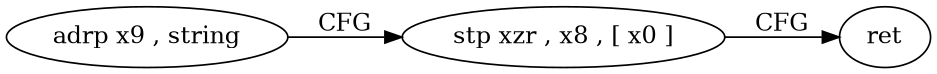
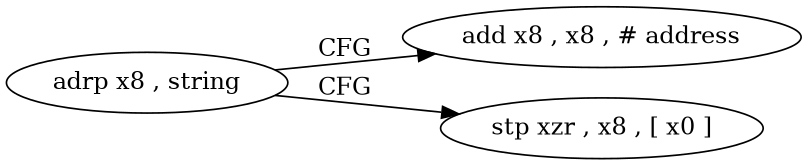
node "adrp x9 , string": label "adrp x9 , string" -> "adrp x8 , string"
node "add x8 , x8 , # address": added
node "ret": removed
